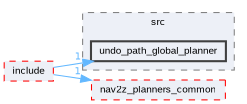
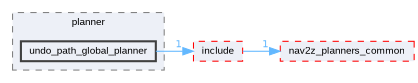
cluster "src": label "src" -> "planner"
edge "include" -> "undo_path_global_planner": reversed
